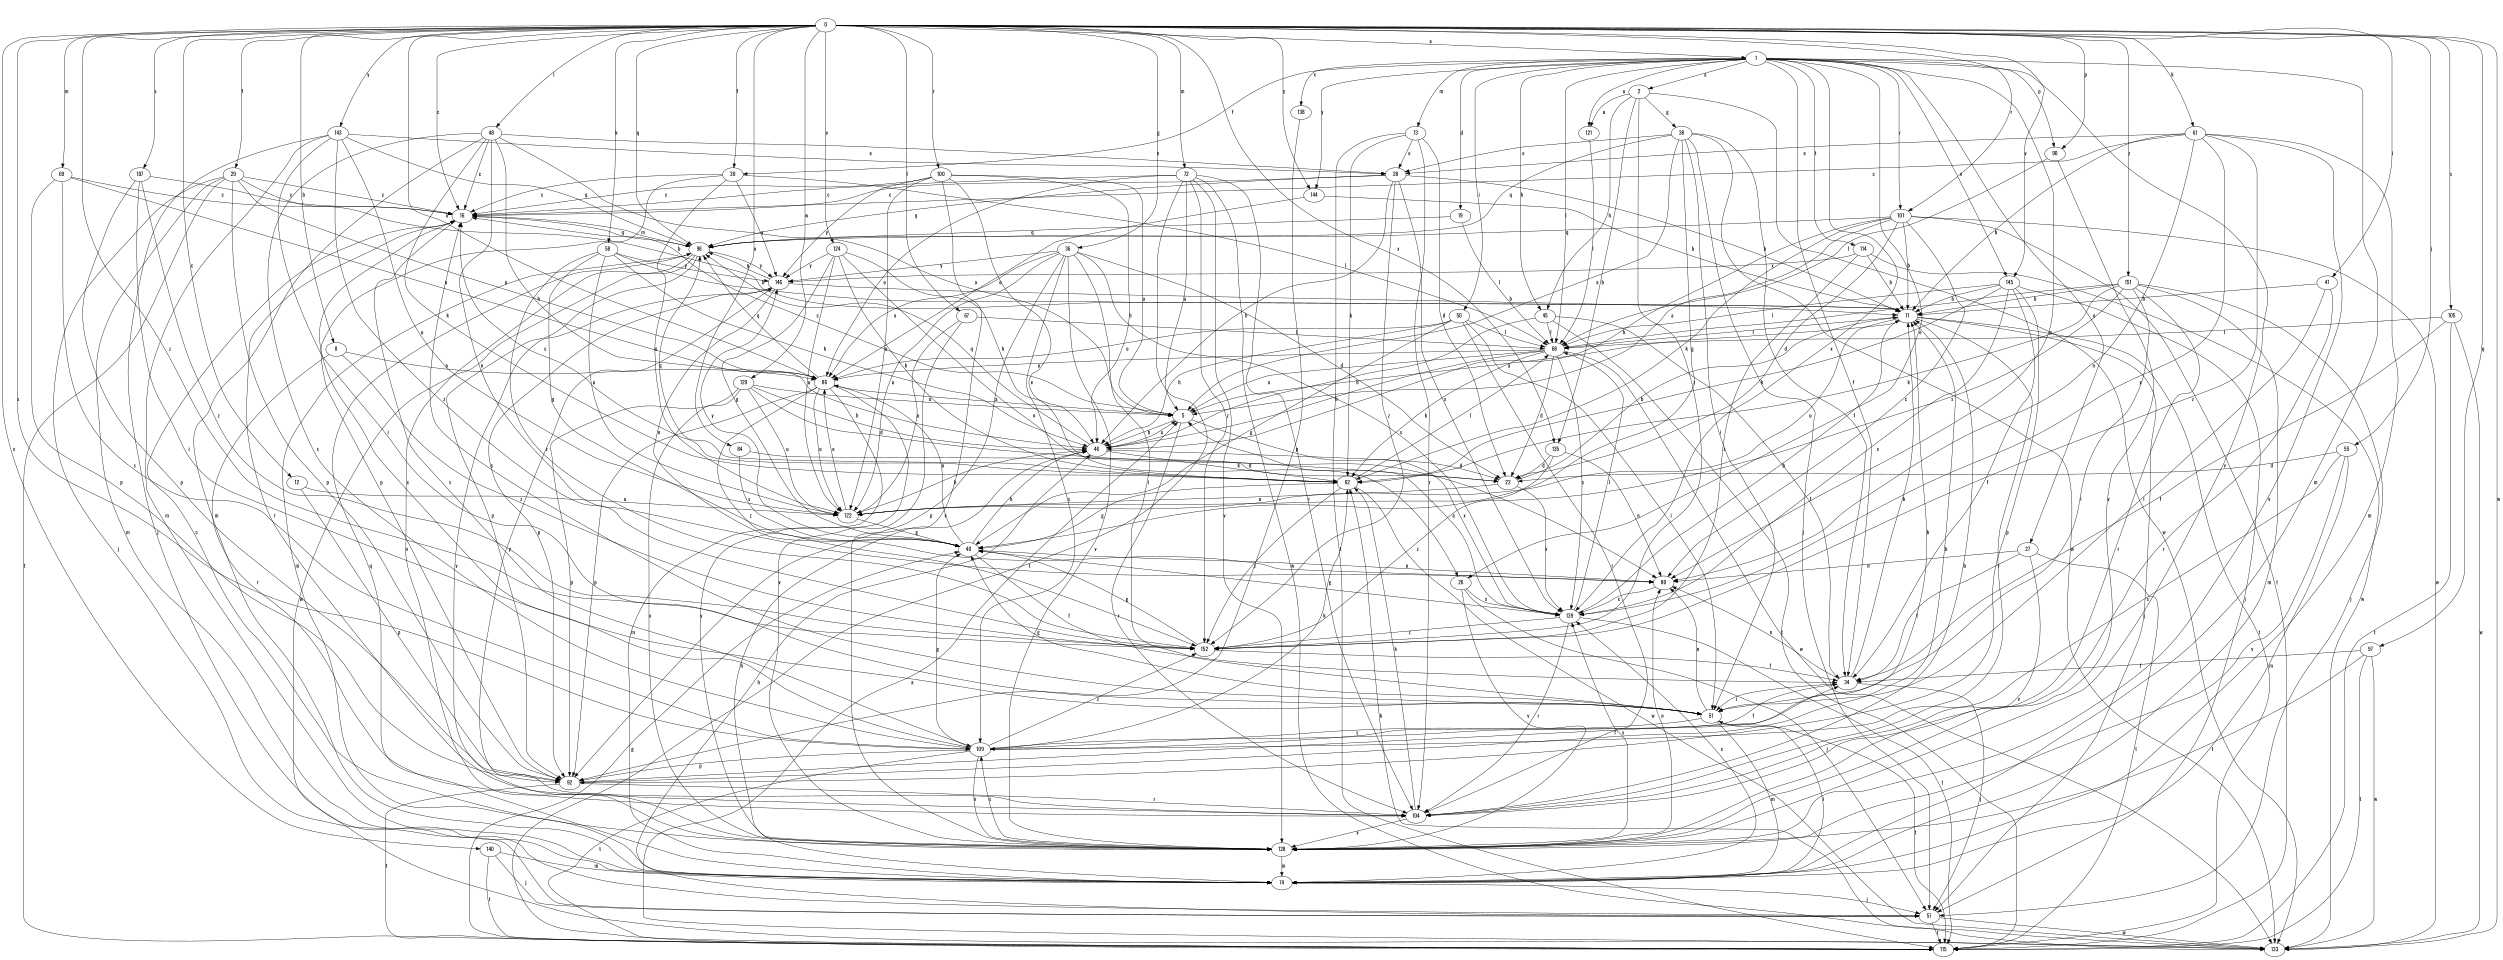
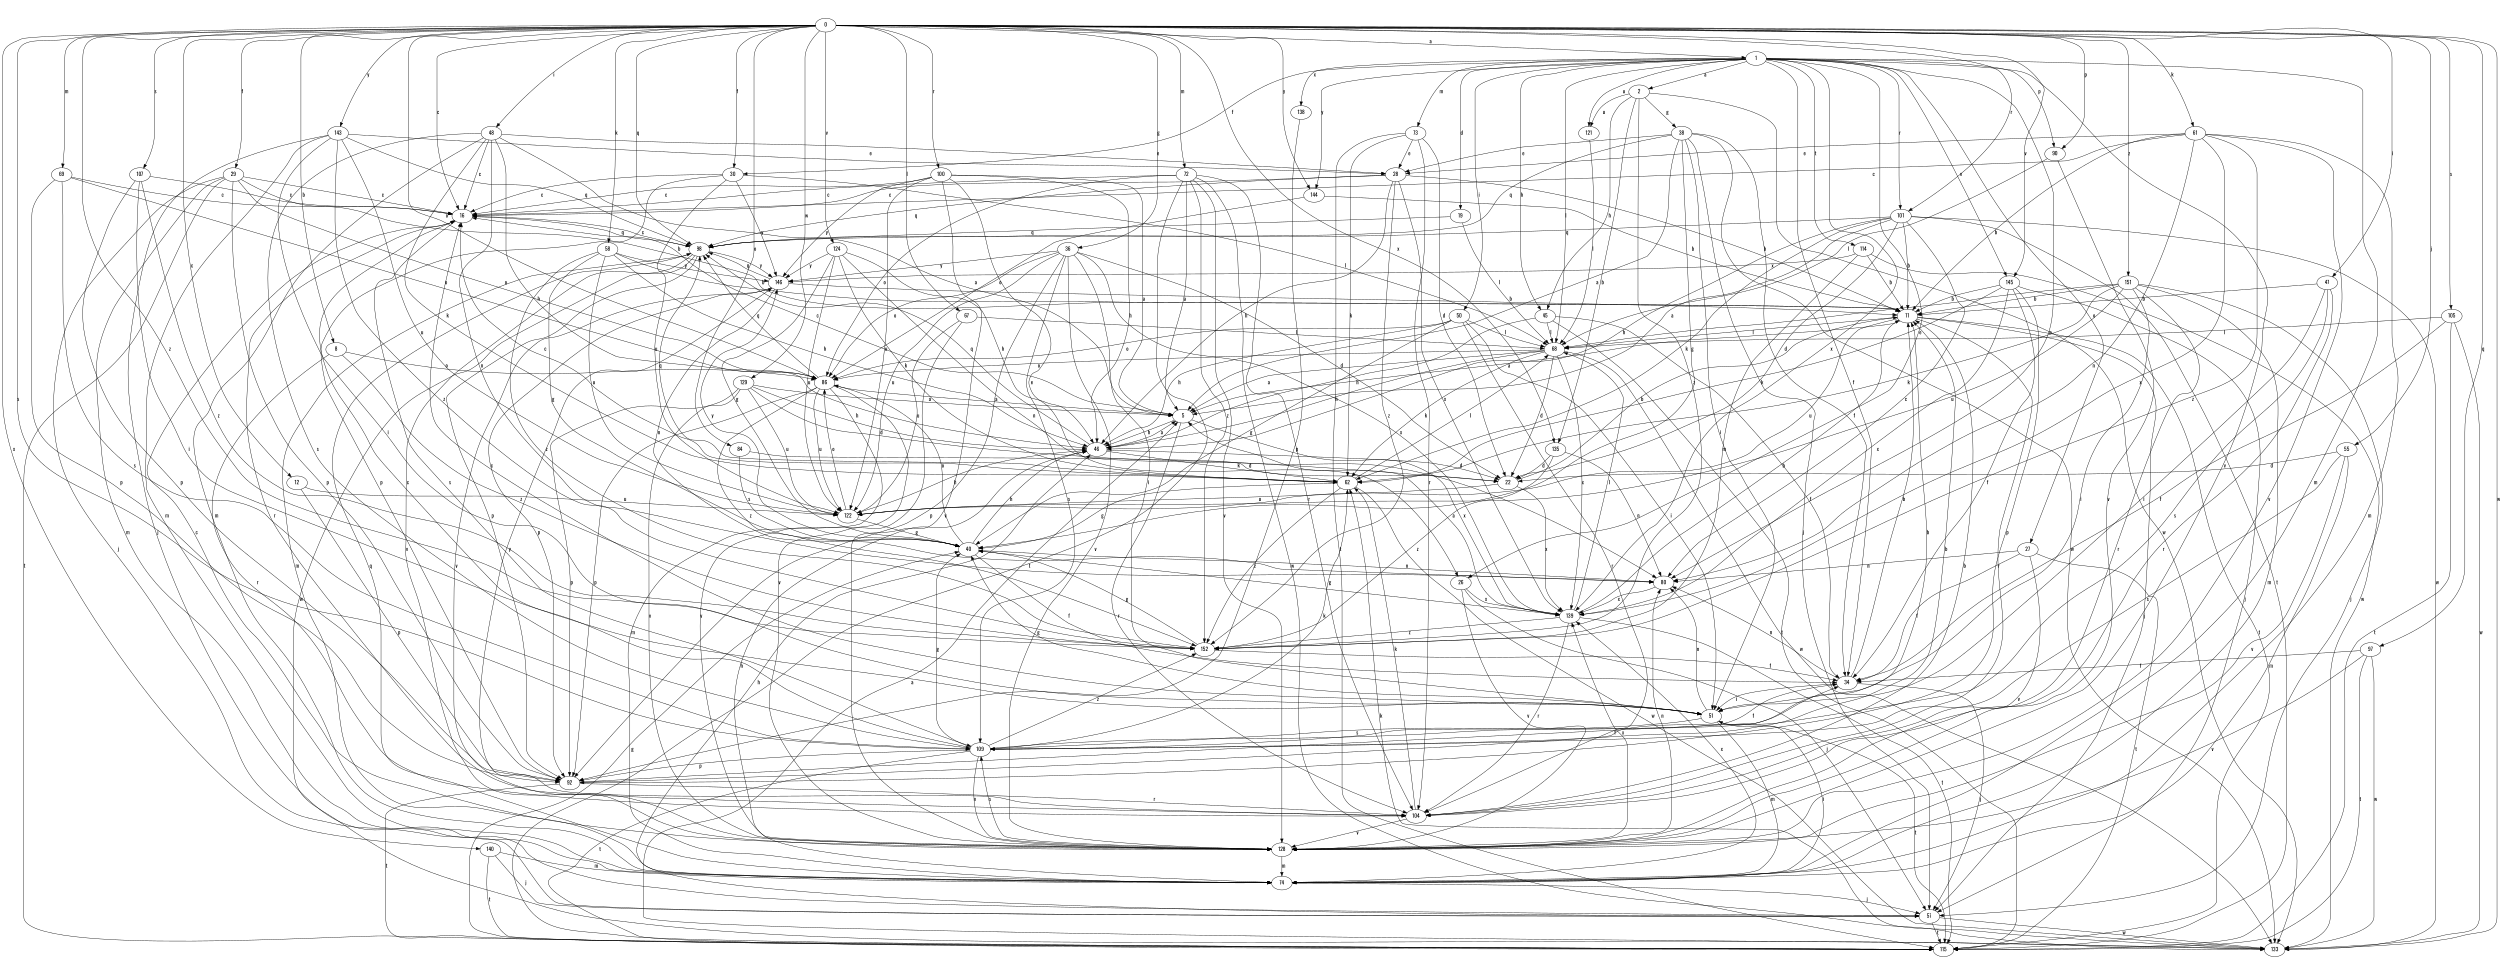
edge "98" -> "16": label "m" -> "c"
edge "145" -> "68": removed, label "l"
edge "151" -> "122": label "s" -> "u"
edge "114" -> "152": label "z" -> "m"
edge "47" -> "109": added, label "s"
edge "97" -> "128": label "t" -> "v"
